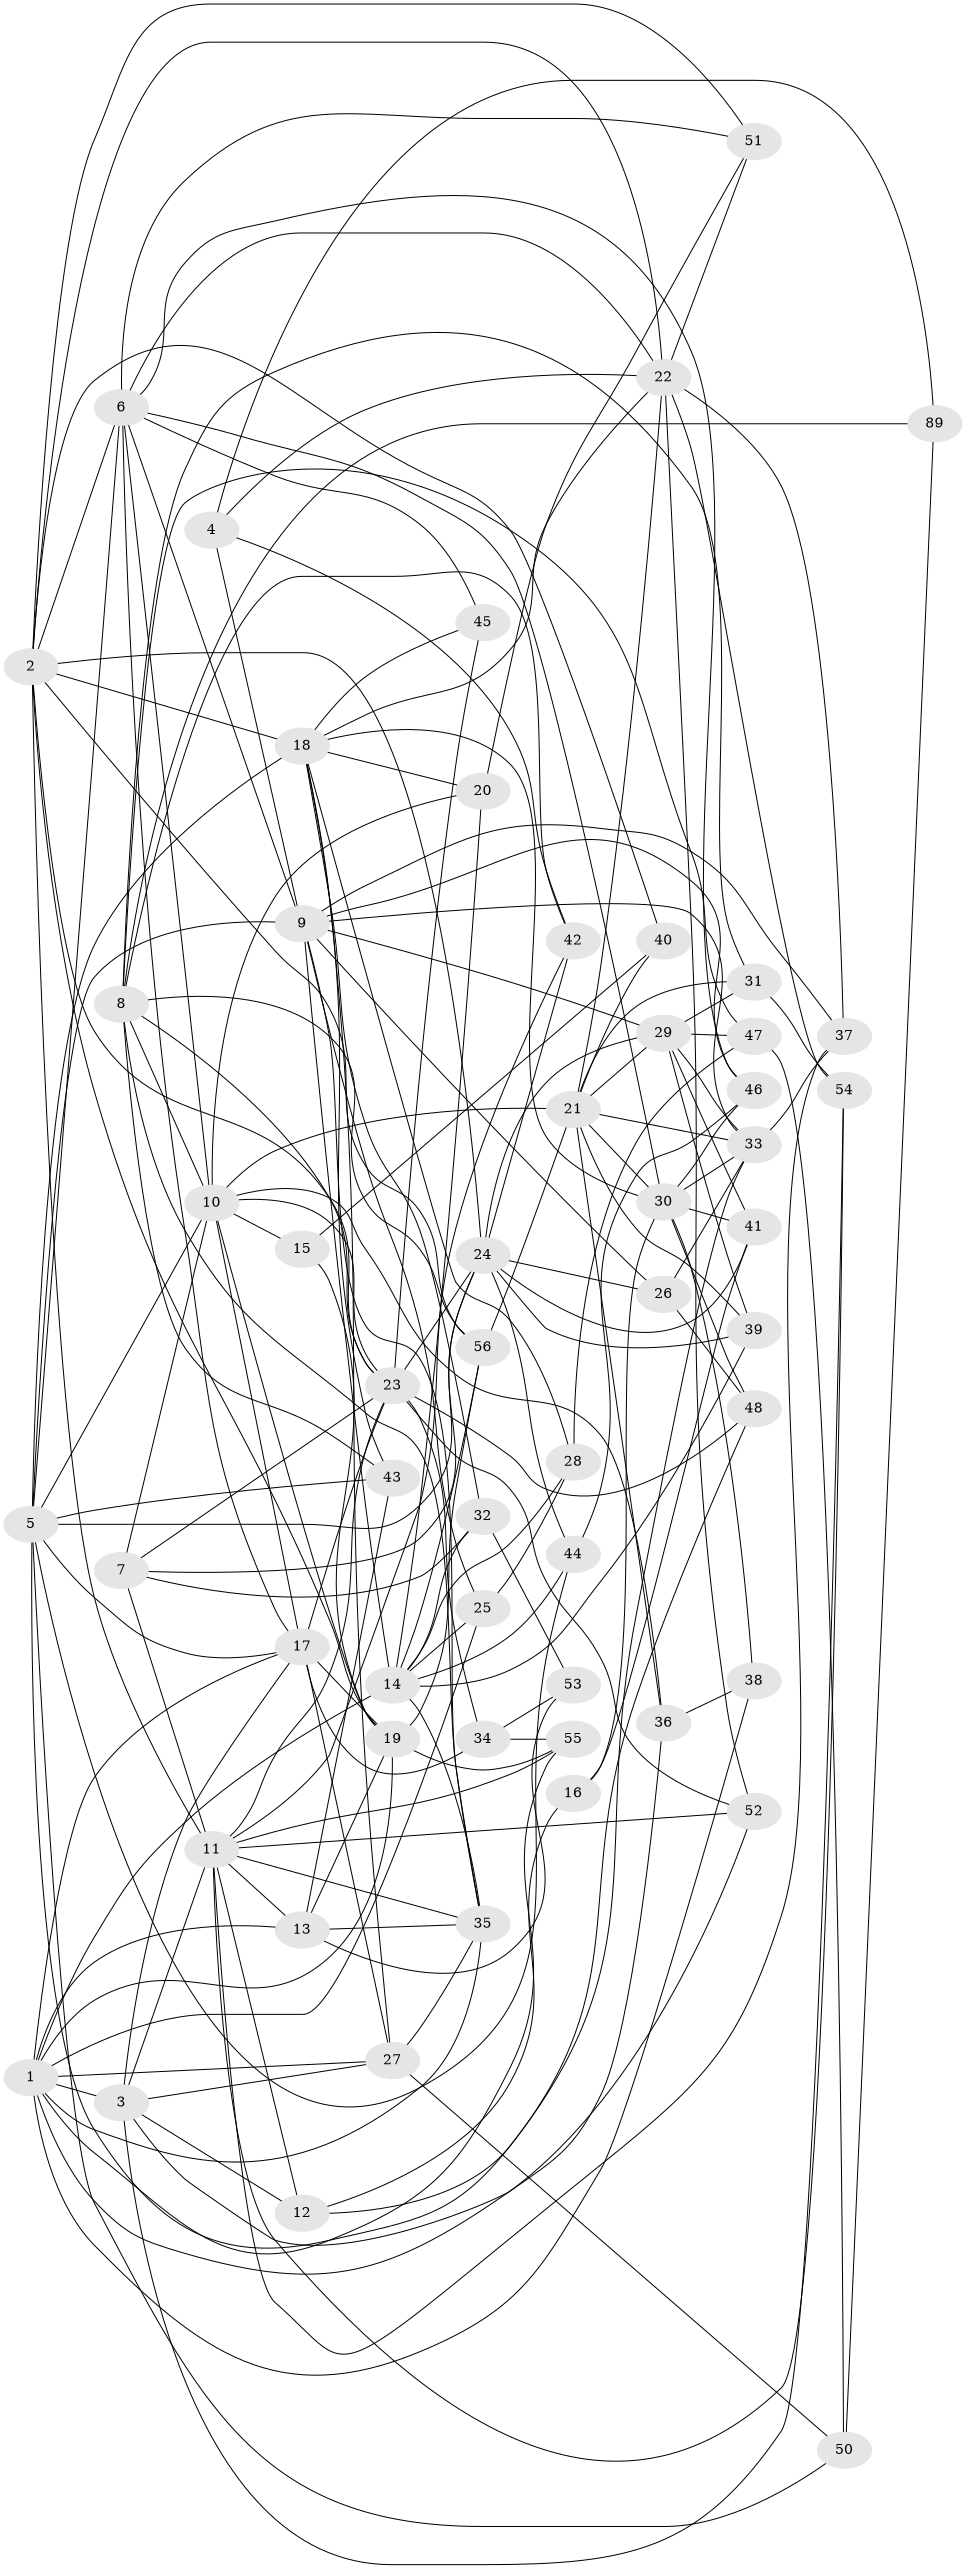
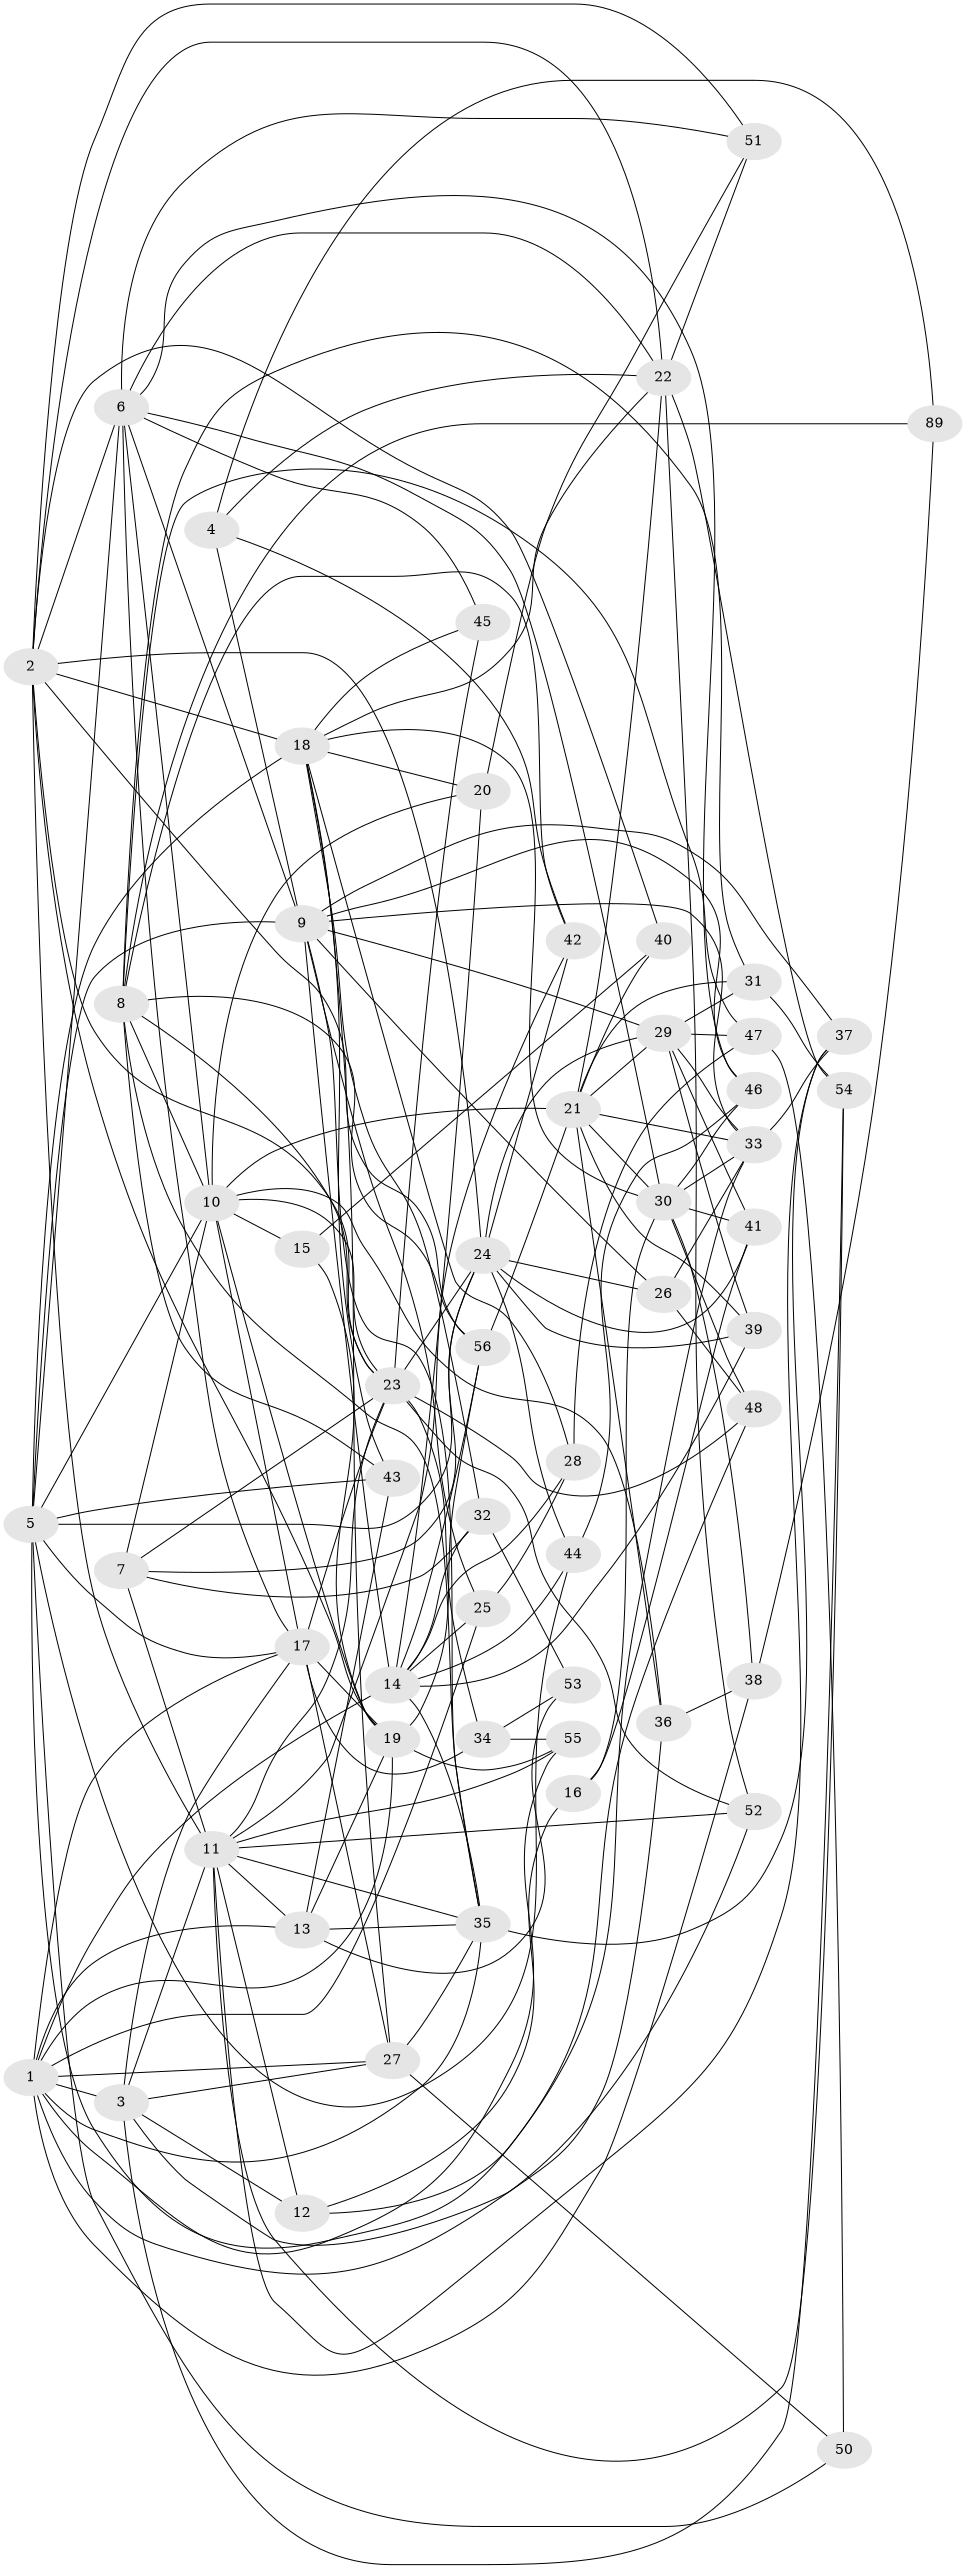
edge "22" -- "37": now "35" -- "37"
edge "89" -- "50": now "89" -- "38"
